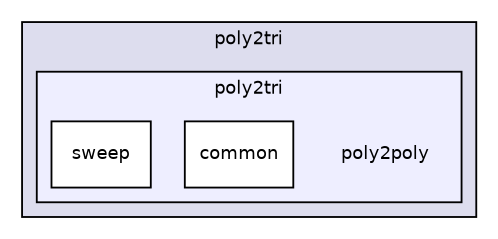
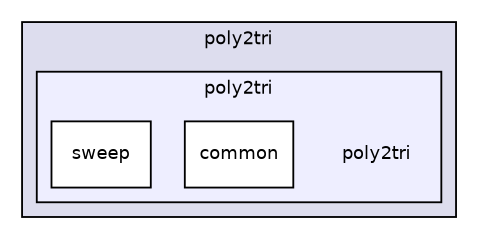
node "poly2poly": label "poly2poly" -> "poly2tri"
